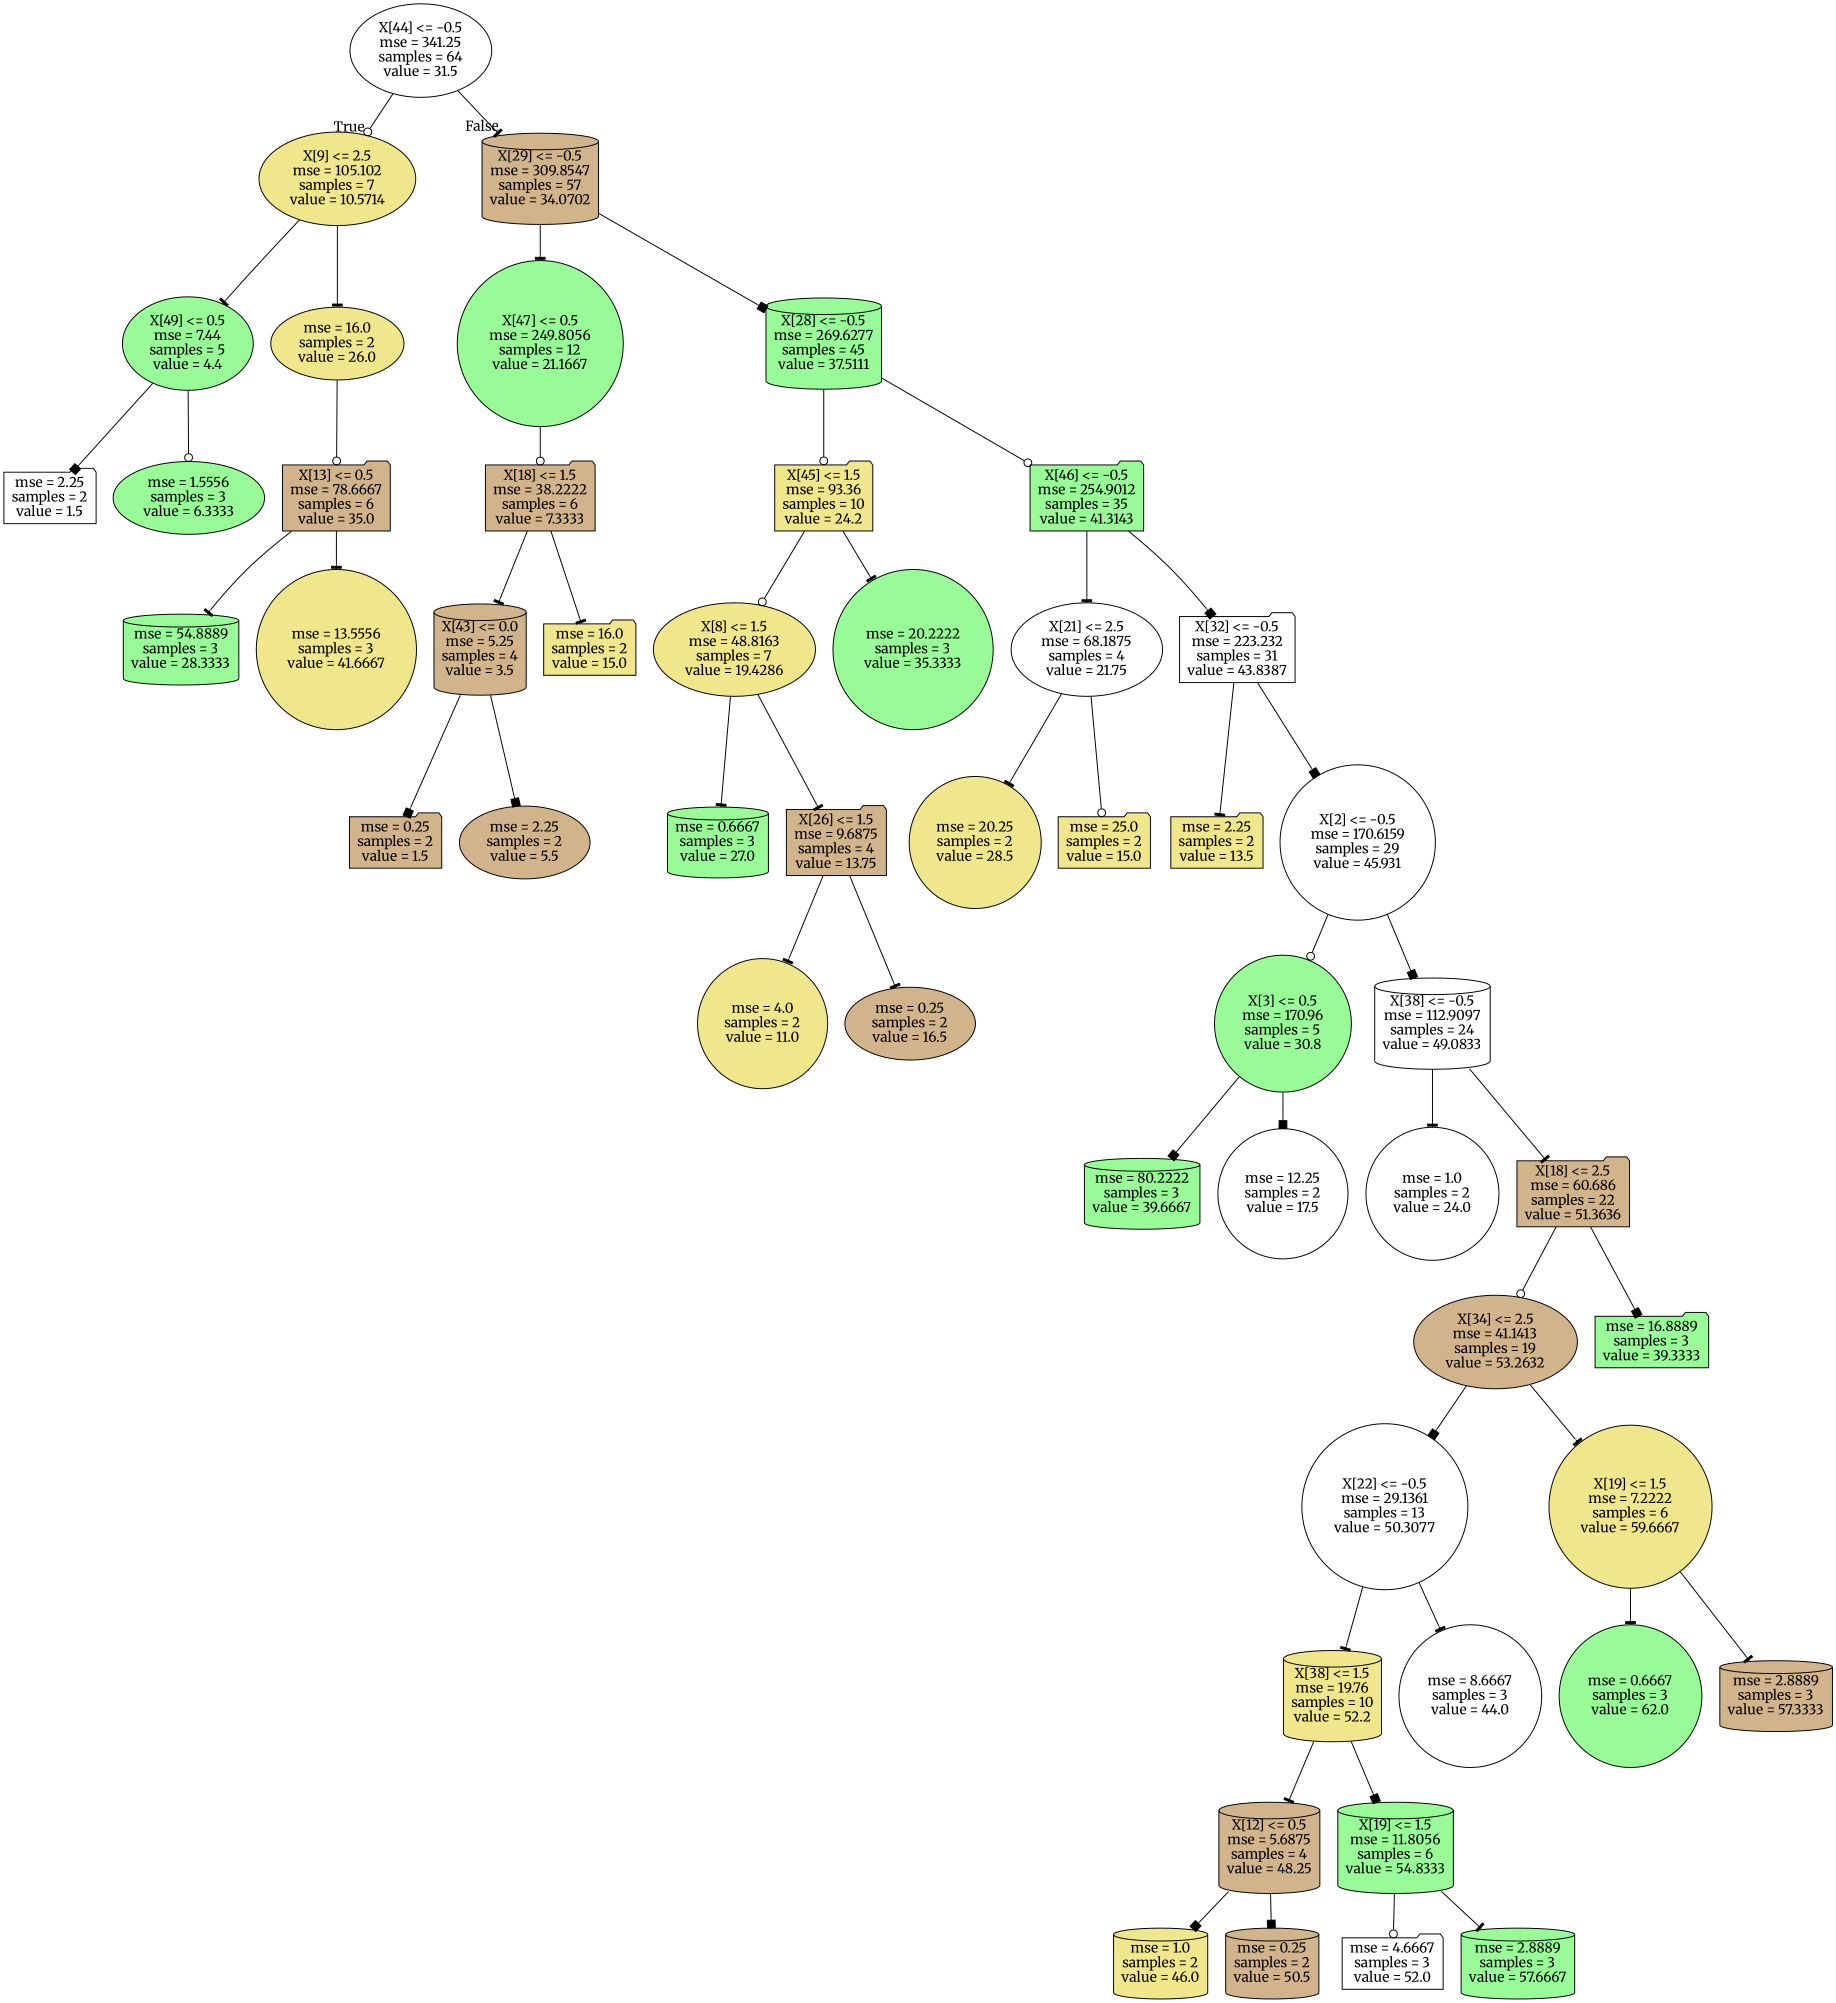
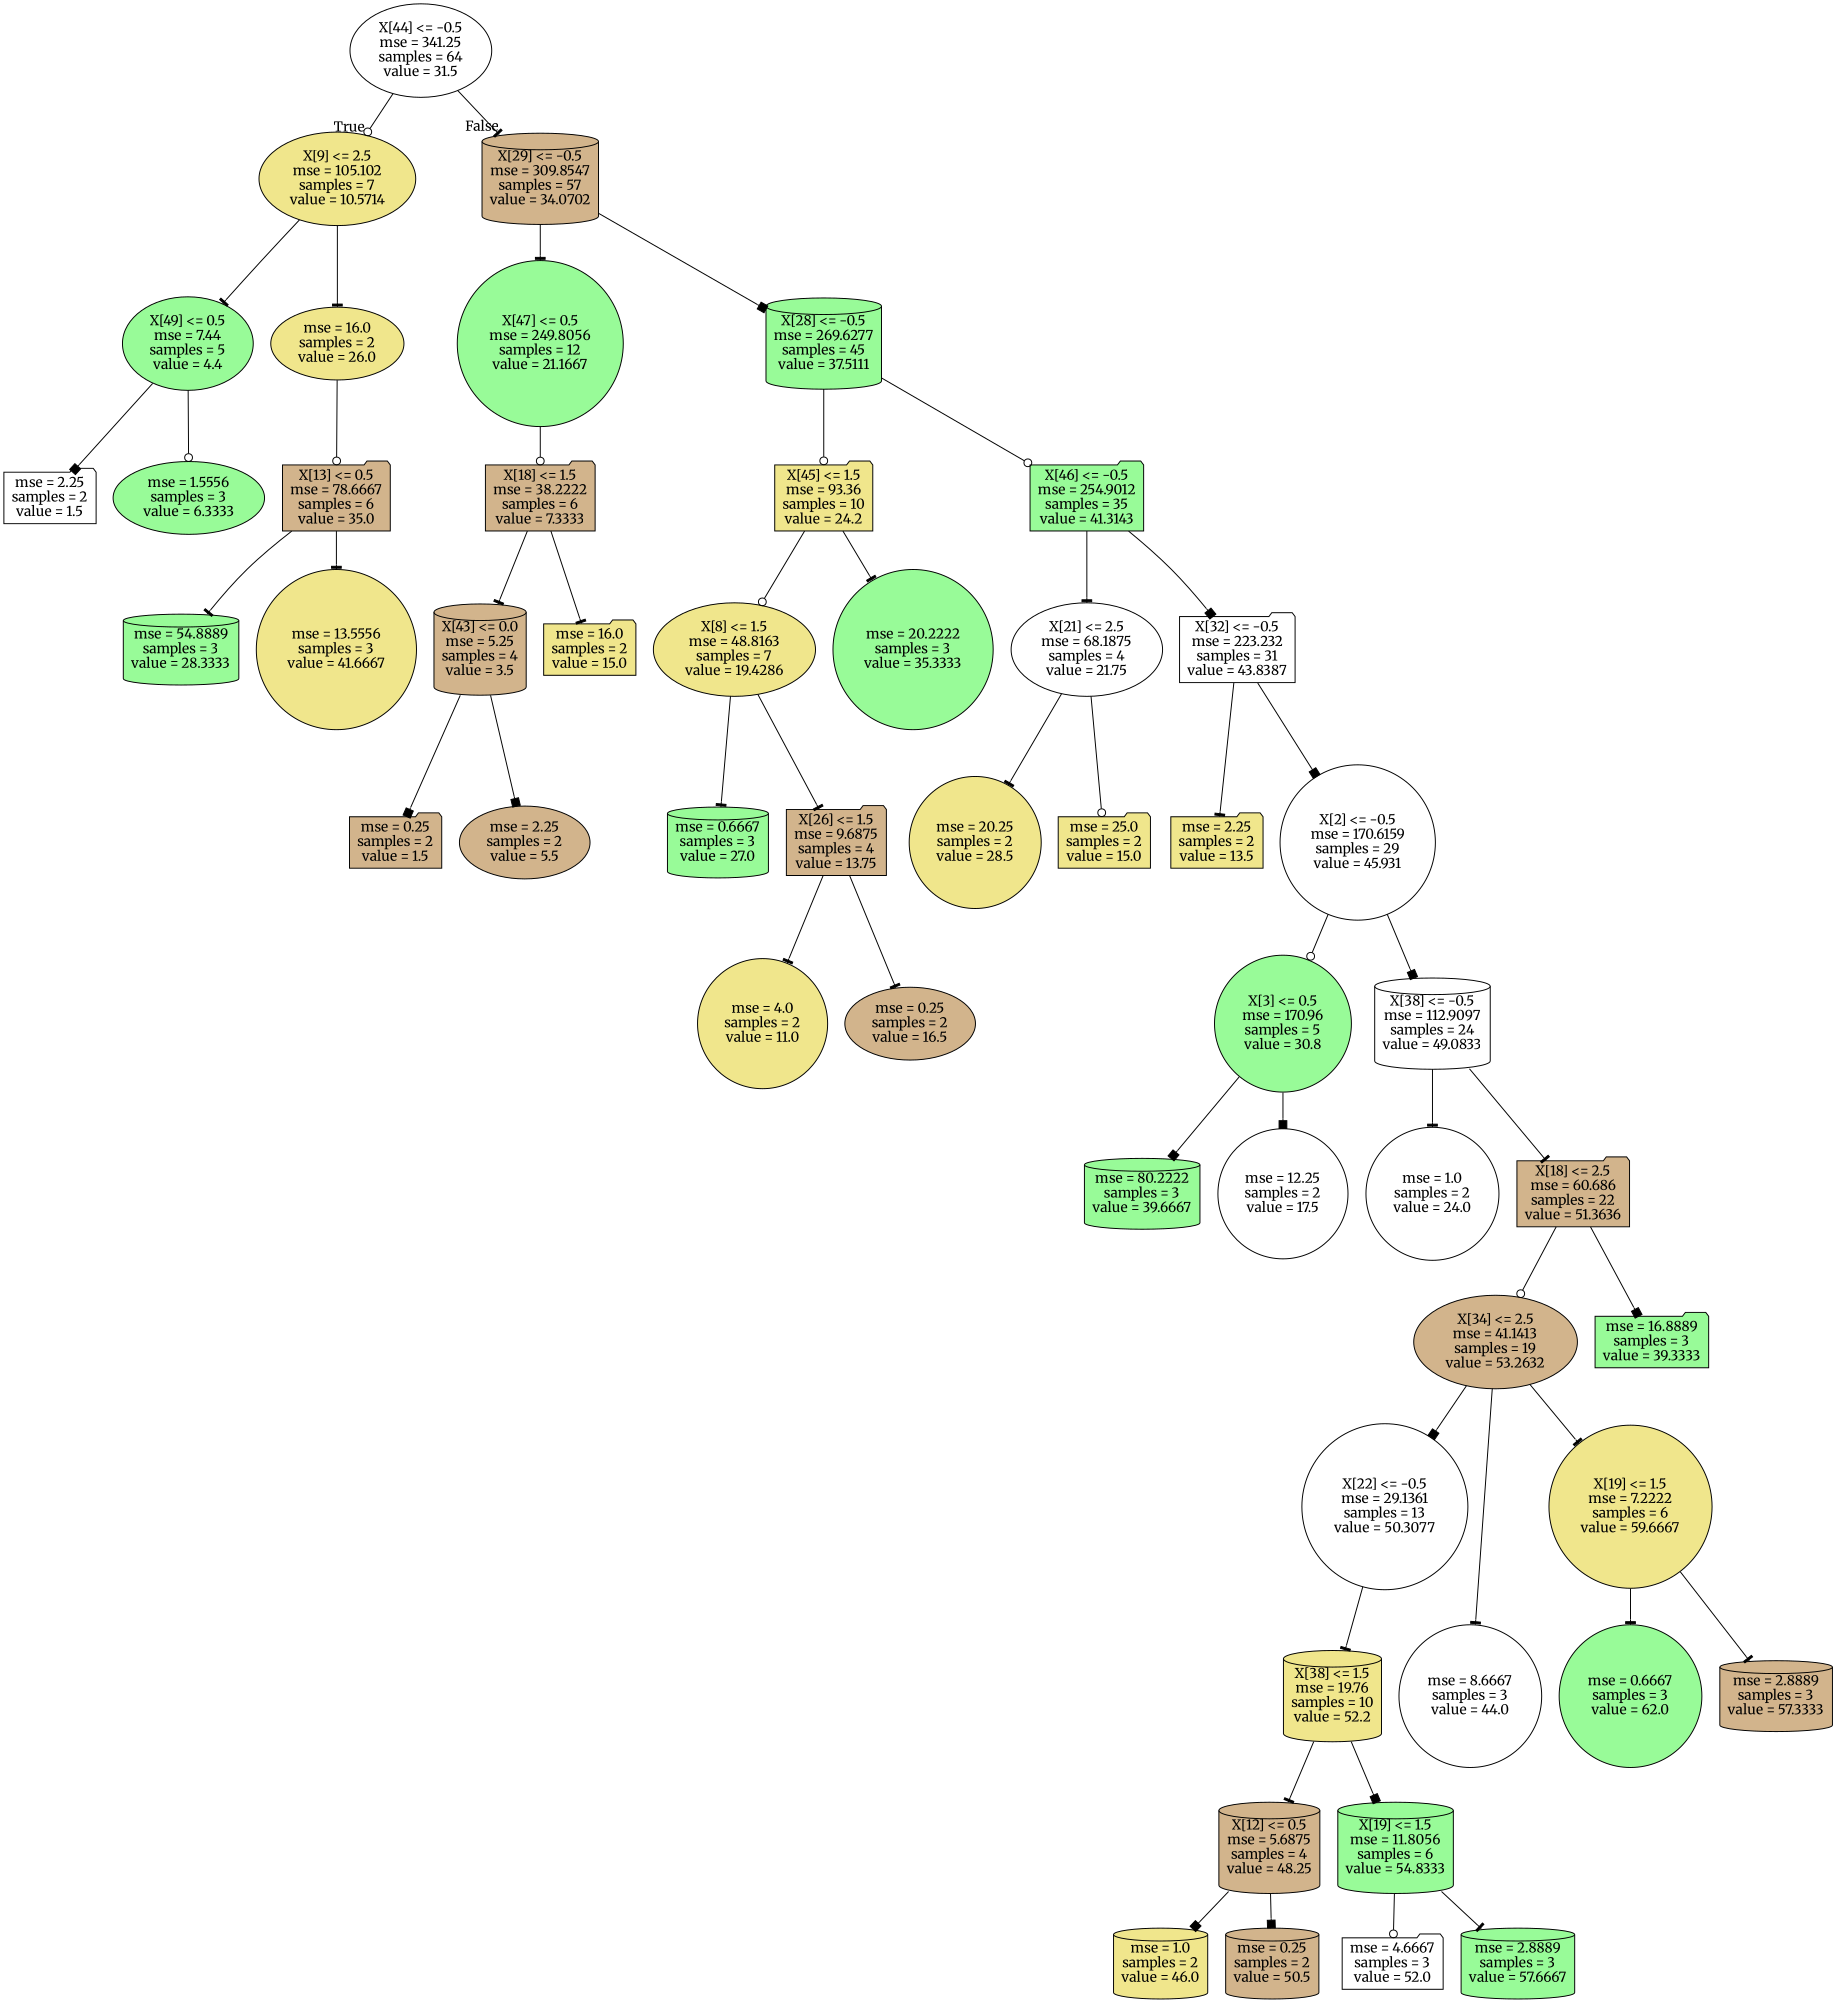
edge "X[22] <= -0.5 mse = 29.1361 samples = 13 value = 50.3077" -> "mse = 8.6667 samples = 3 value = 44.0": now "X[34] <= 2.5 mse = 41.1413 samples = 19 value = 53.2632" -> "mse = 8.6667 samples = 3 value = 44.0"
